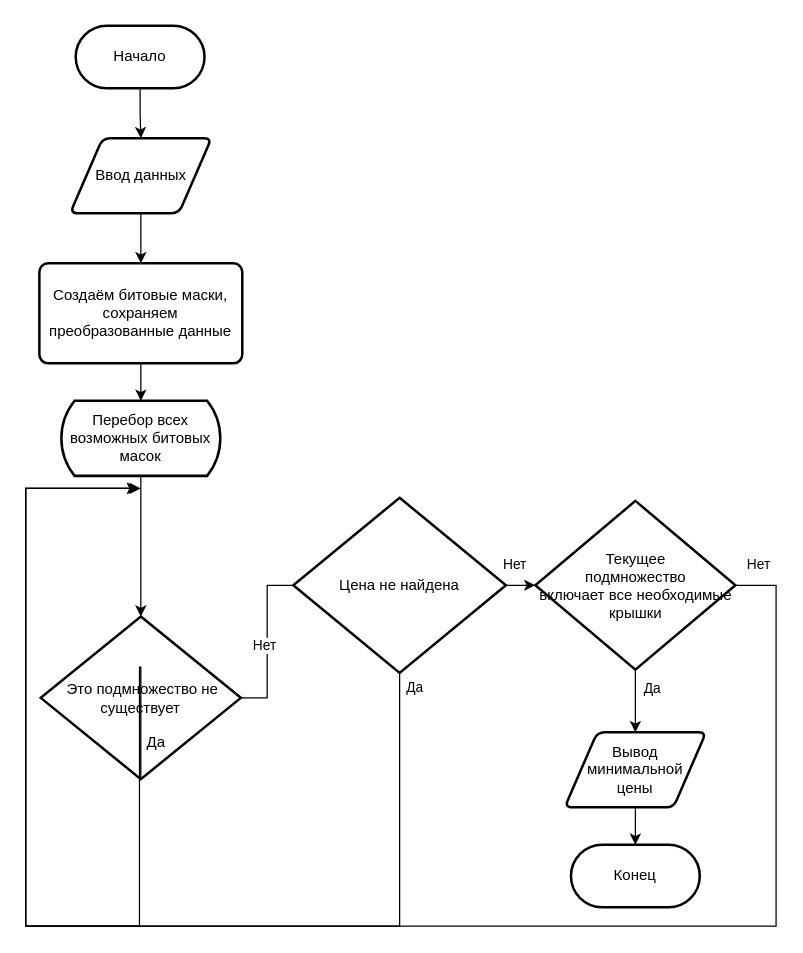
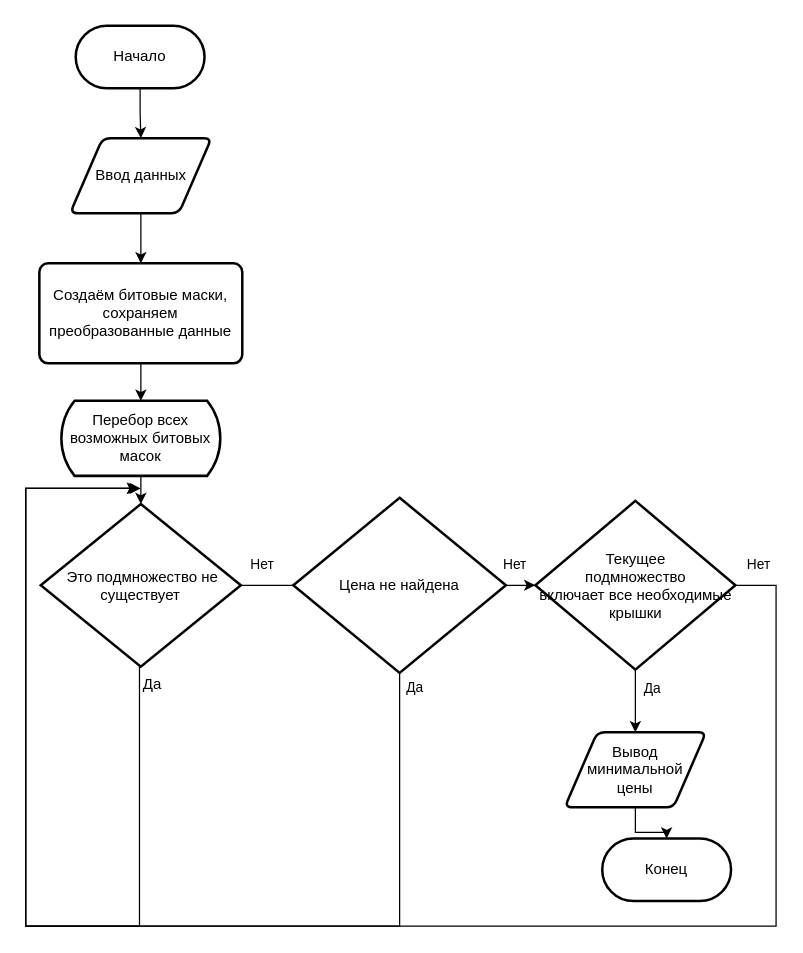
node "Это подмножество не существует": moved (141, 698) -> (141, 585)
node "Конец": moved (635, 876) -> (666, 869)
